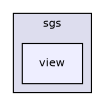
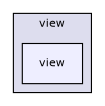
cluster "sgs": label "sgs" -> "view"
